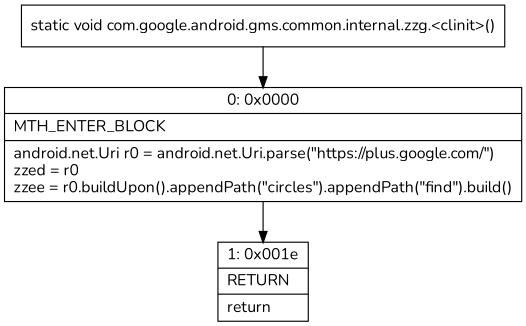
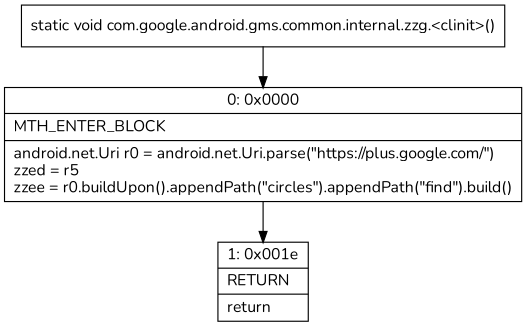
node "0: 0x0000": text "zzed = r0" -> "zzed = r5"
